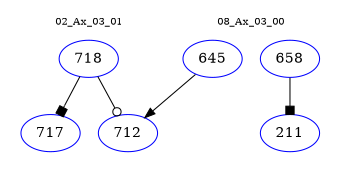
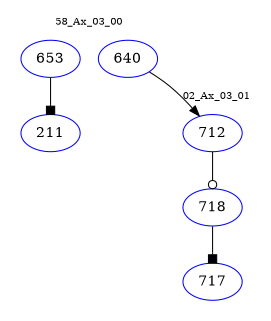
cluster "08_Ax_03_00": label "08_Ax_03_00" -> "58_Ax_03_00"
node "645": label "645" -> "640"
node "658": label "658" -> "653"
edge "718" -> "712": reversed
